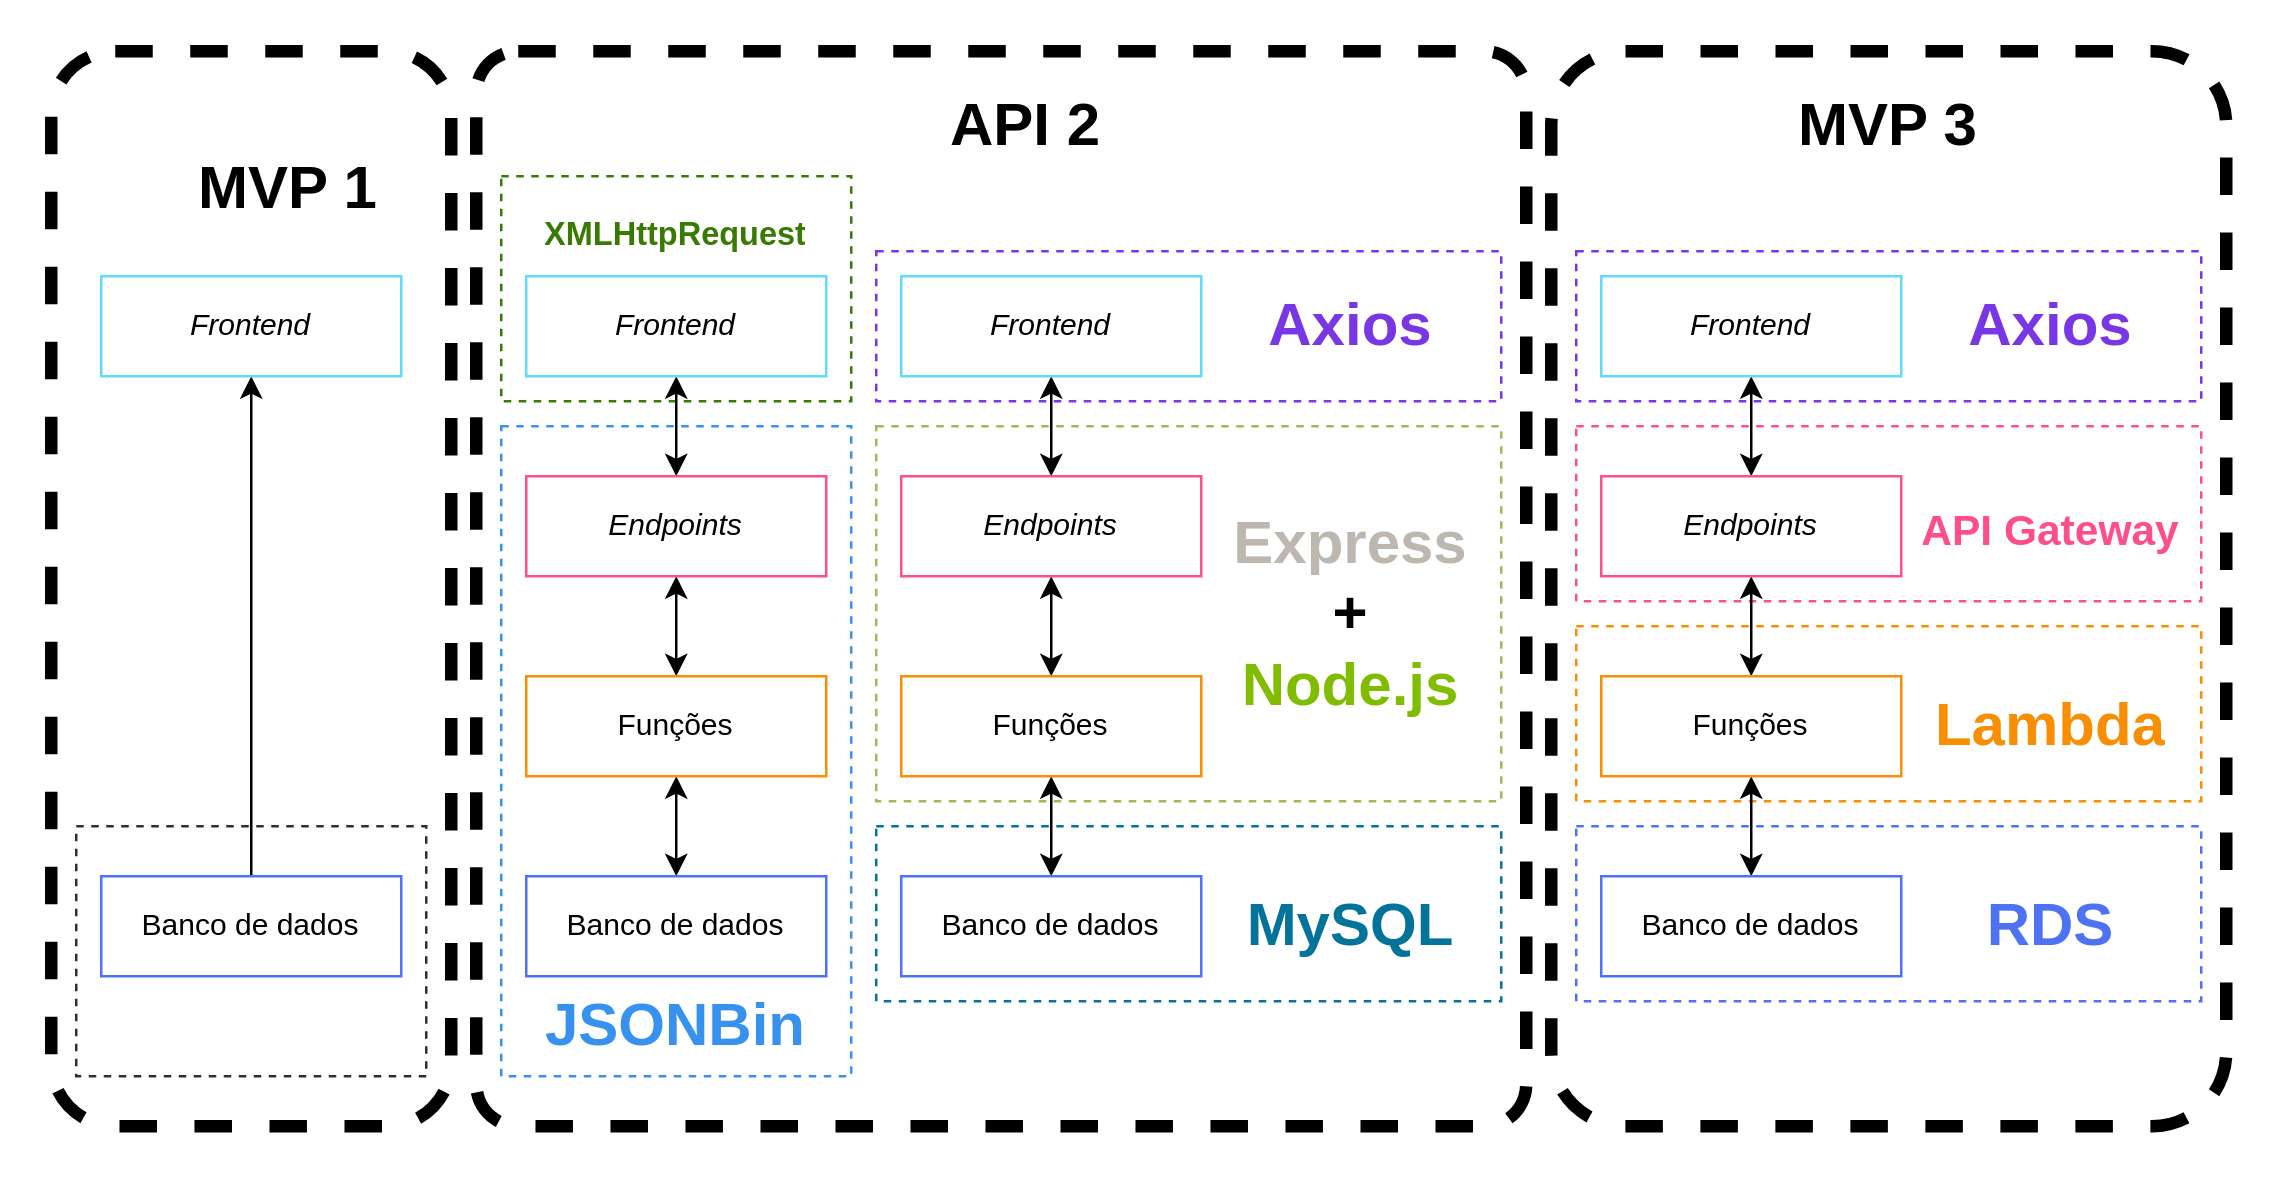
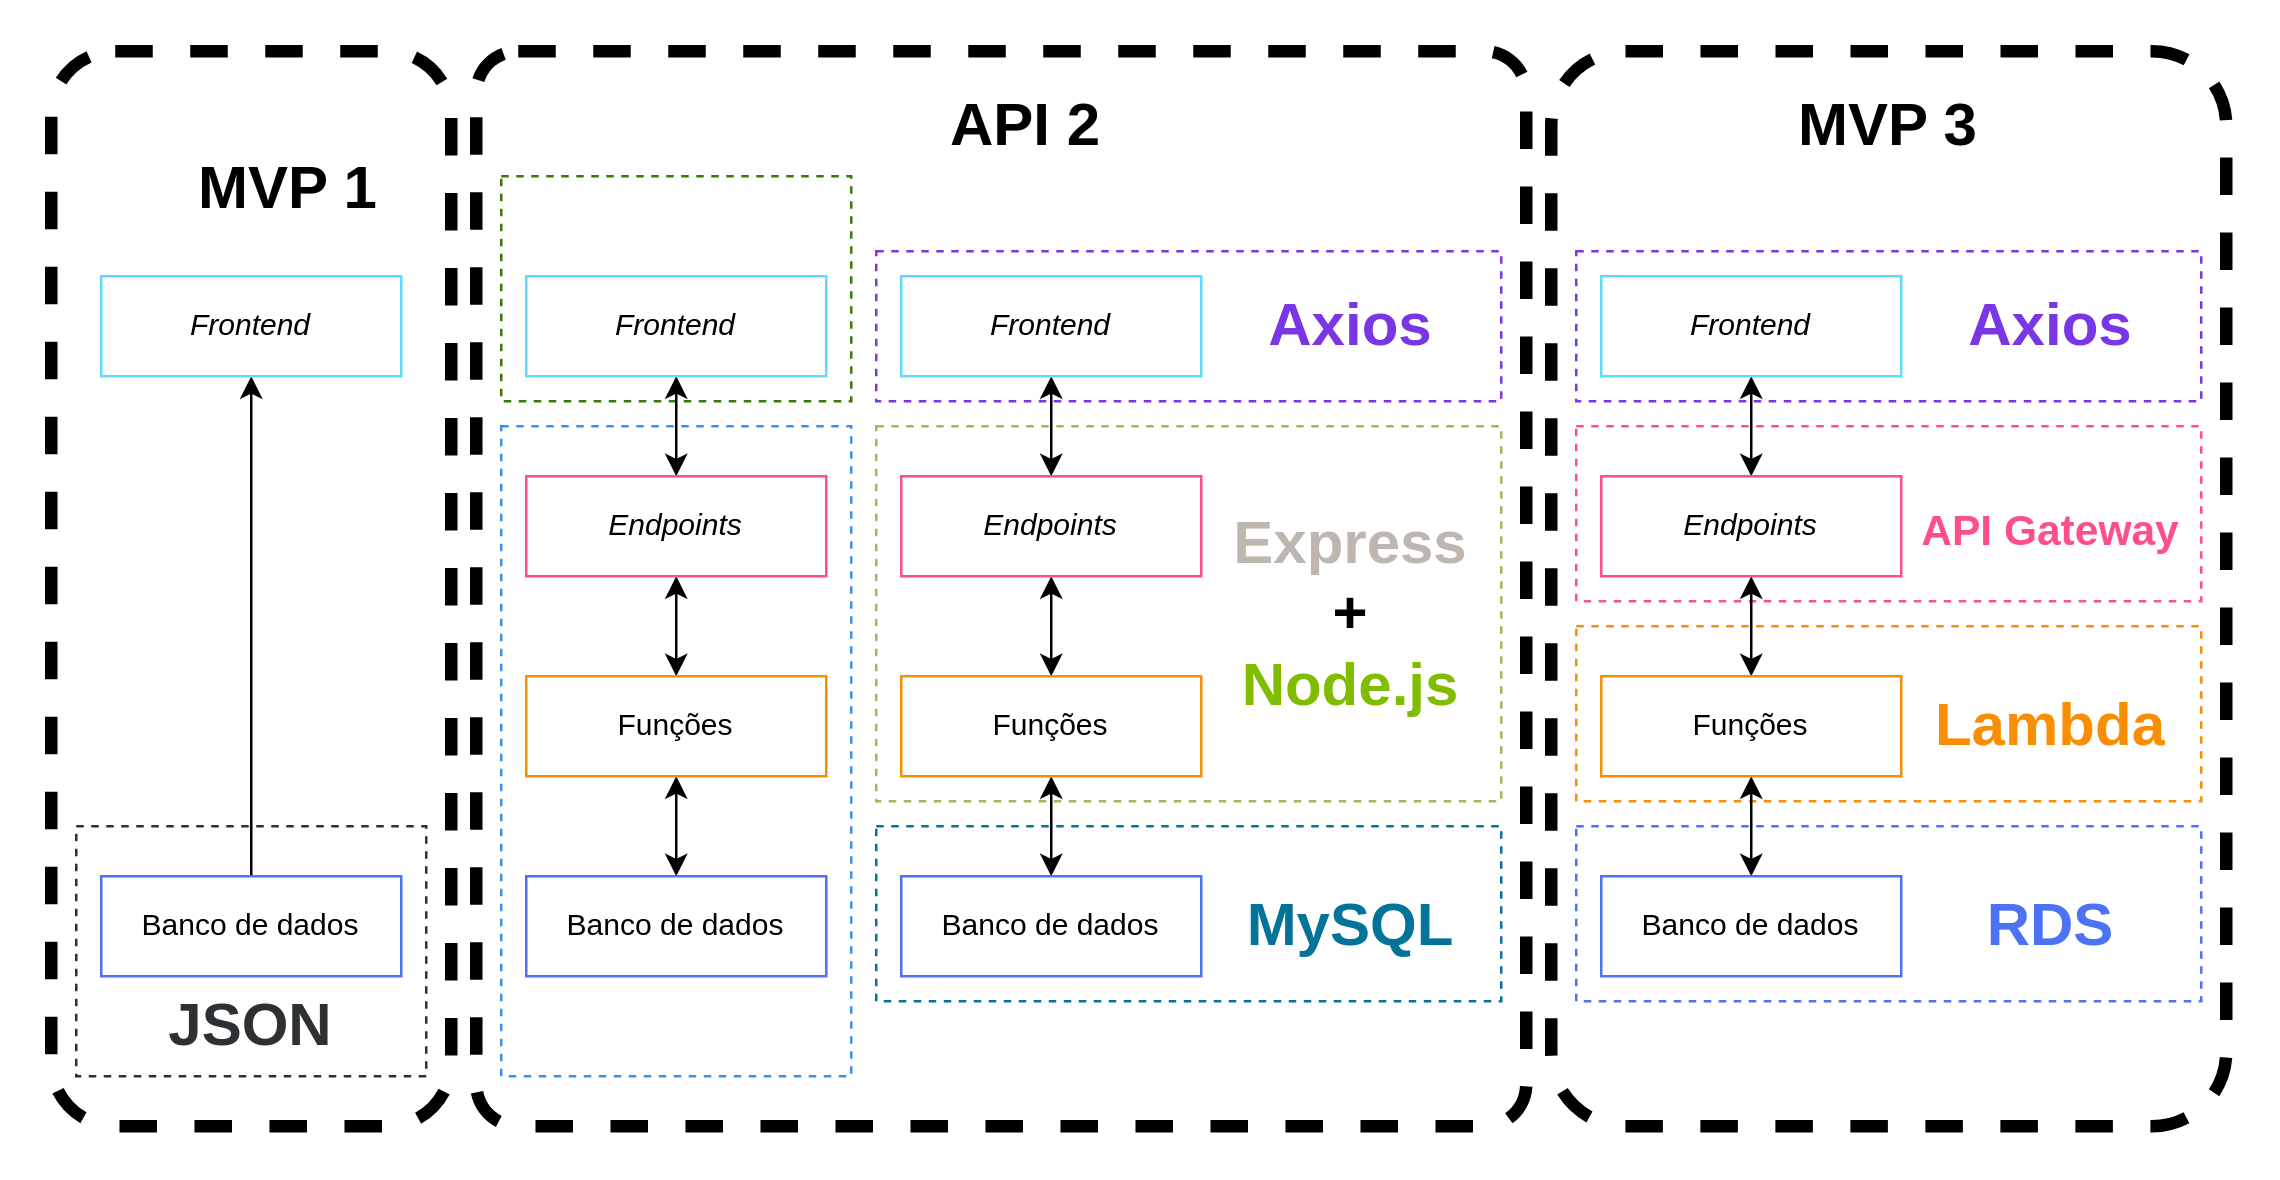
node "XMLHttpRequest": removed
node "JSON": added
node "JSONBin": removed
